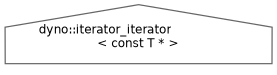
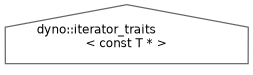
node "dyno::iterator_iterator < const T * >": label "dyno::iterator_iterator < const T * >" -> "dyno::iterator_traits < const T * >"
